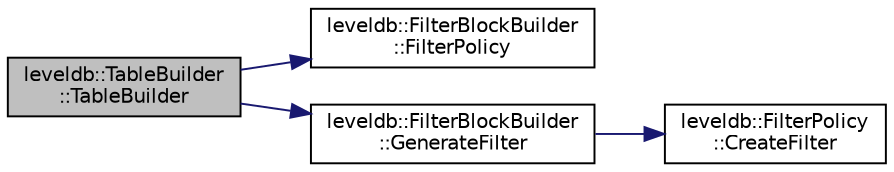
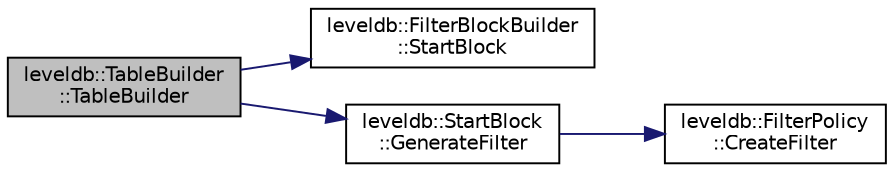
node "leveldb::FilterBlockBuilder ::FilterPolicy": label "leveldb::FilterBlockBuilder ::FilterPolicy" -> "leveldb::FilterBlockBuilder ::StartBlock"
node "leveldb::FilterBlockBuilder ::GenerateFilter": label "leveldb::FilterBlockBuilder ::GenerateFilter" -> "leveldb::StartBlock ::GenerateFilter"
